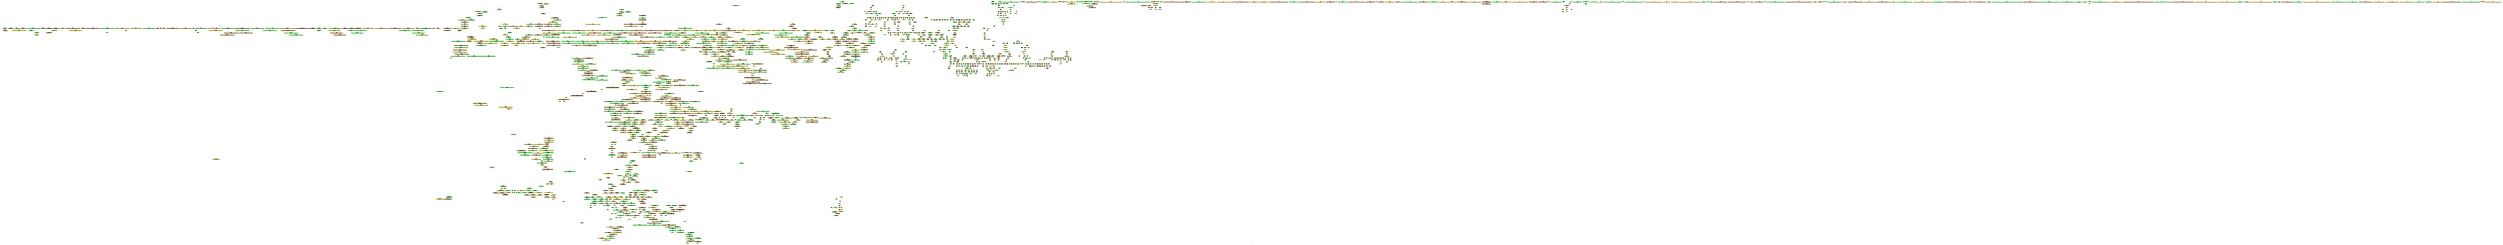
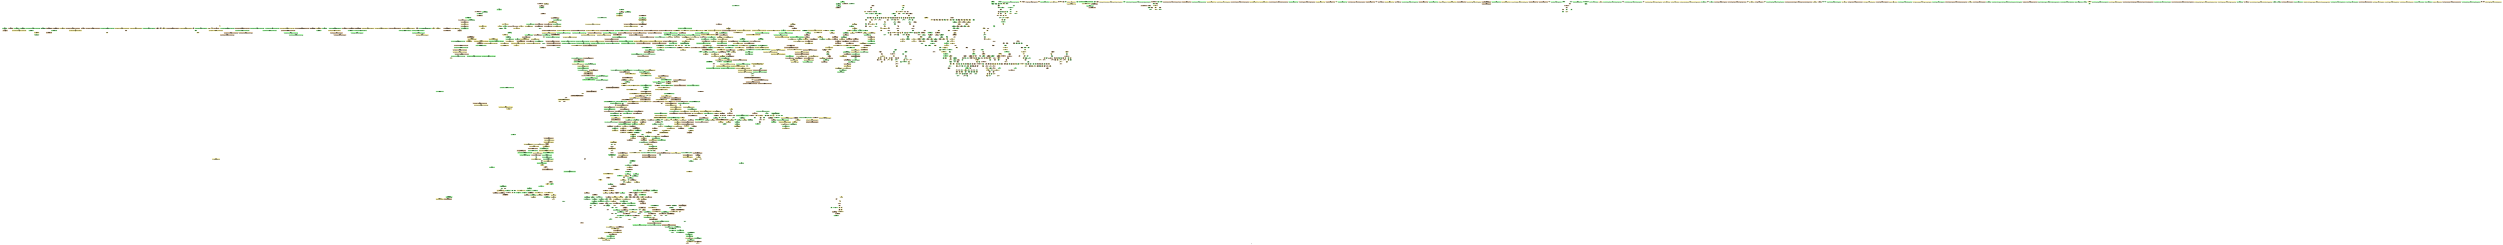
node "NodeID: 630": added
